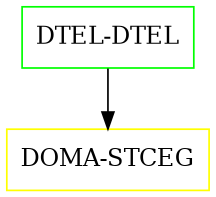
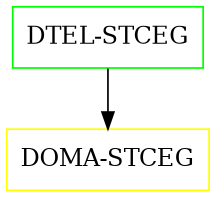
node "DTEL-DTEL": label "DTEL-DTEL" -> "DTEL-STCEG"
